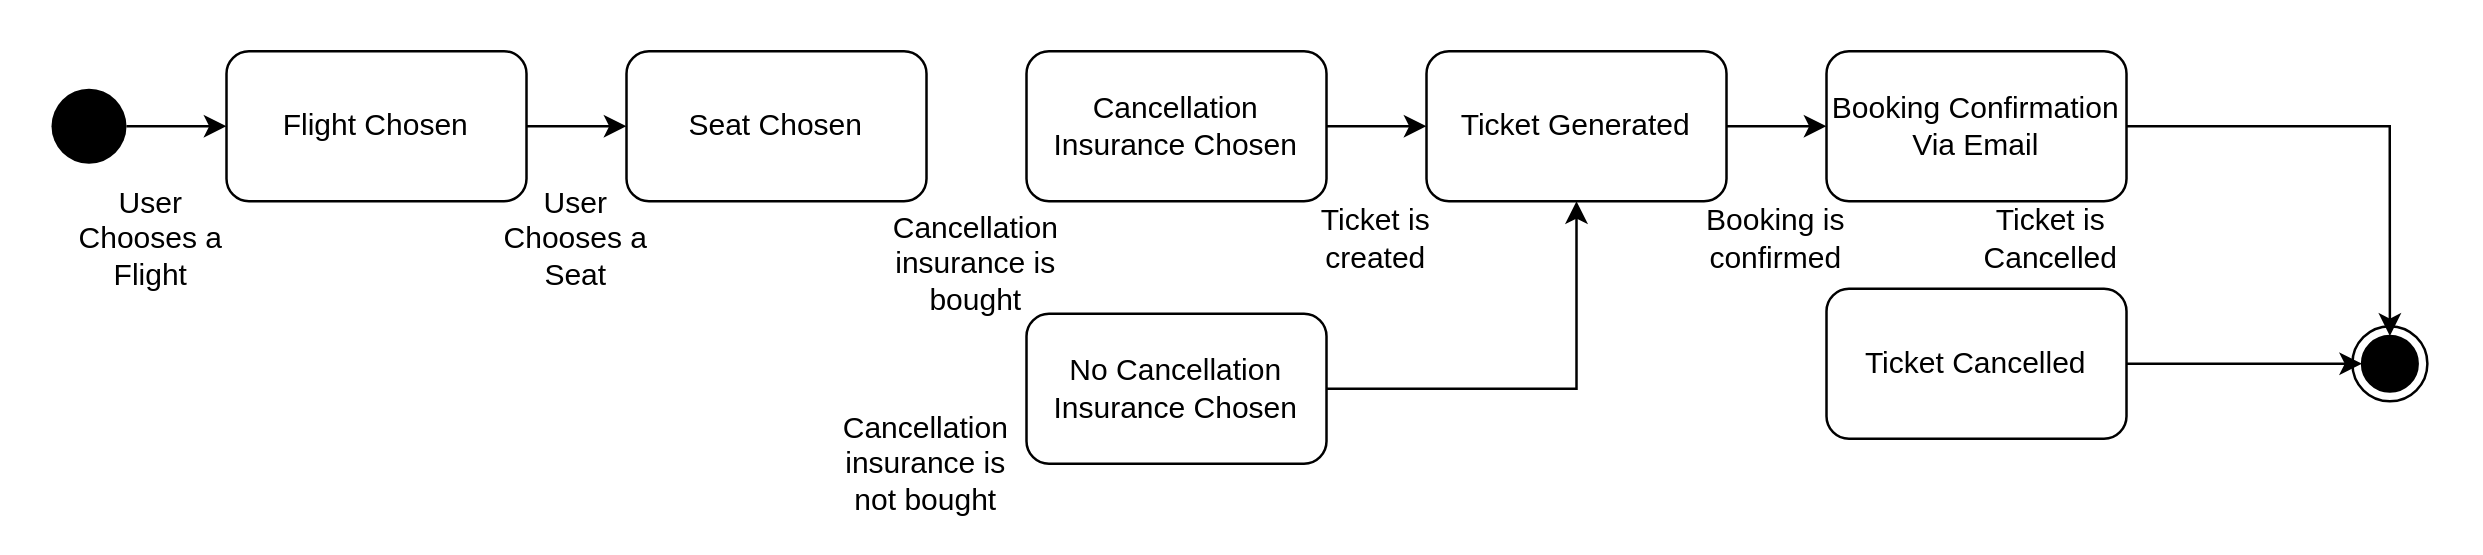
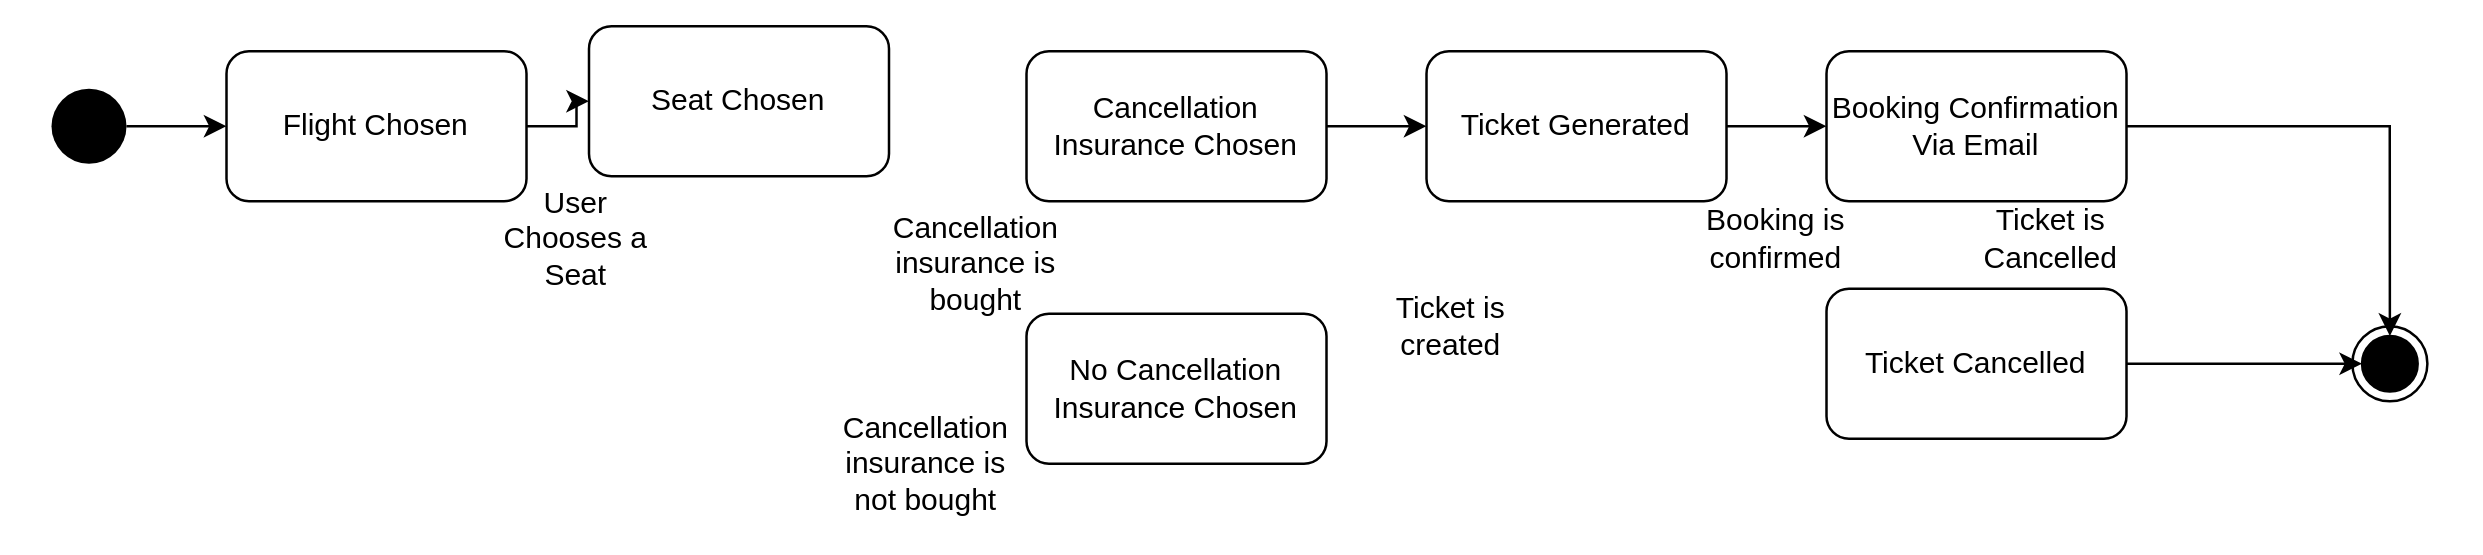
node "Seat Chosen": moved (776, 126) -> (739, 101)
node "User Chooses a Flight": removed
node "Ticket is created": moved (1376, 239) -> (1451, 326)
edge "No Cancellation Insurance Chosen" -> "Ticket Generated": removed
